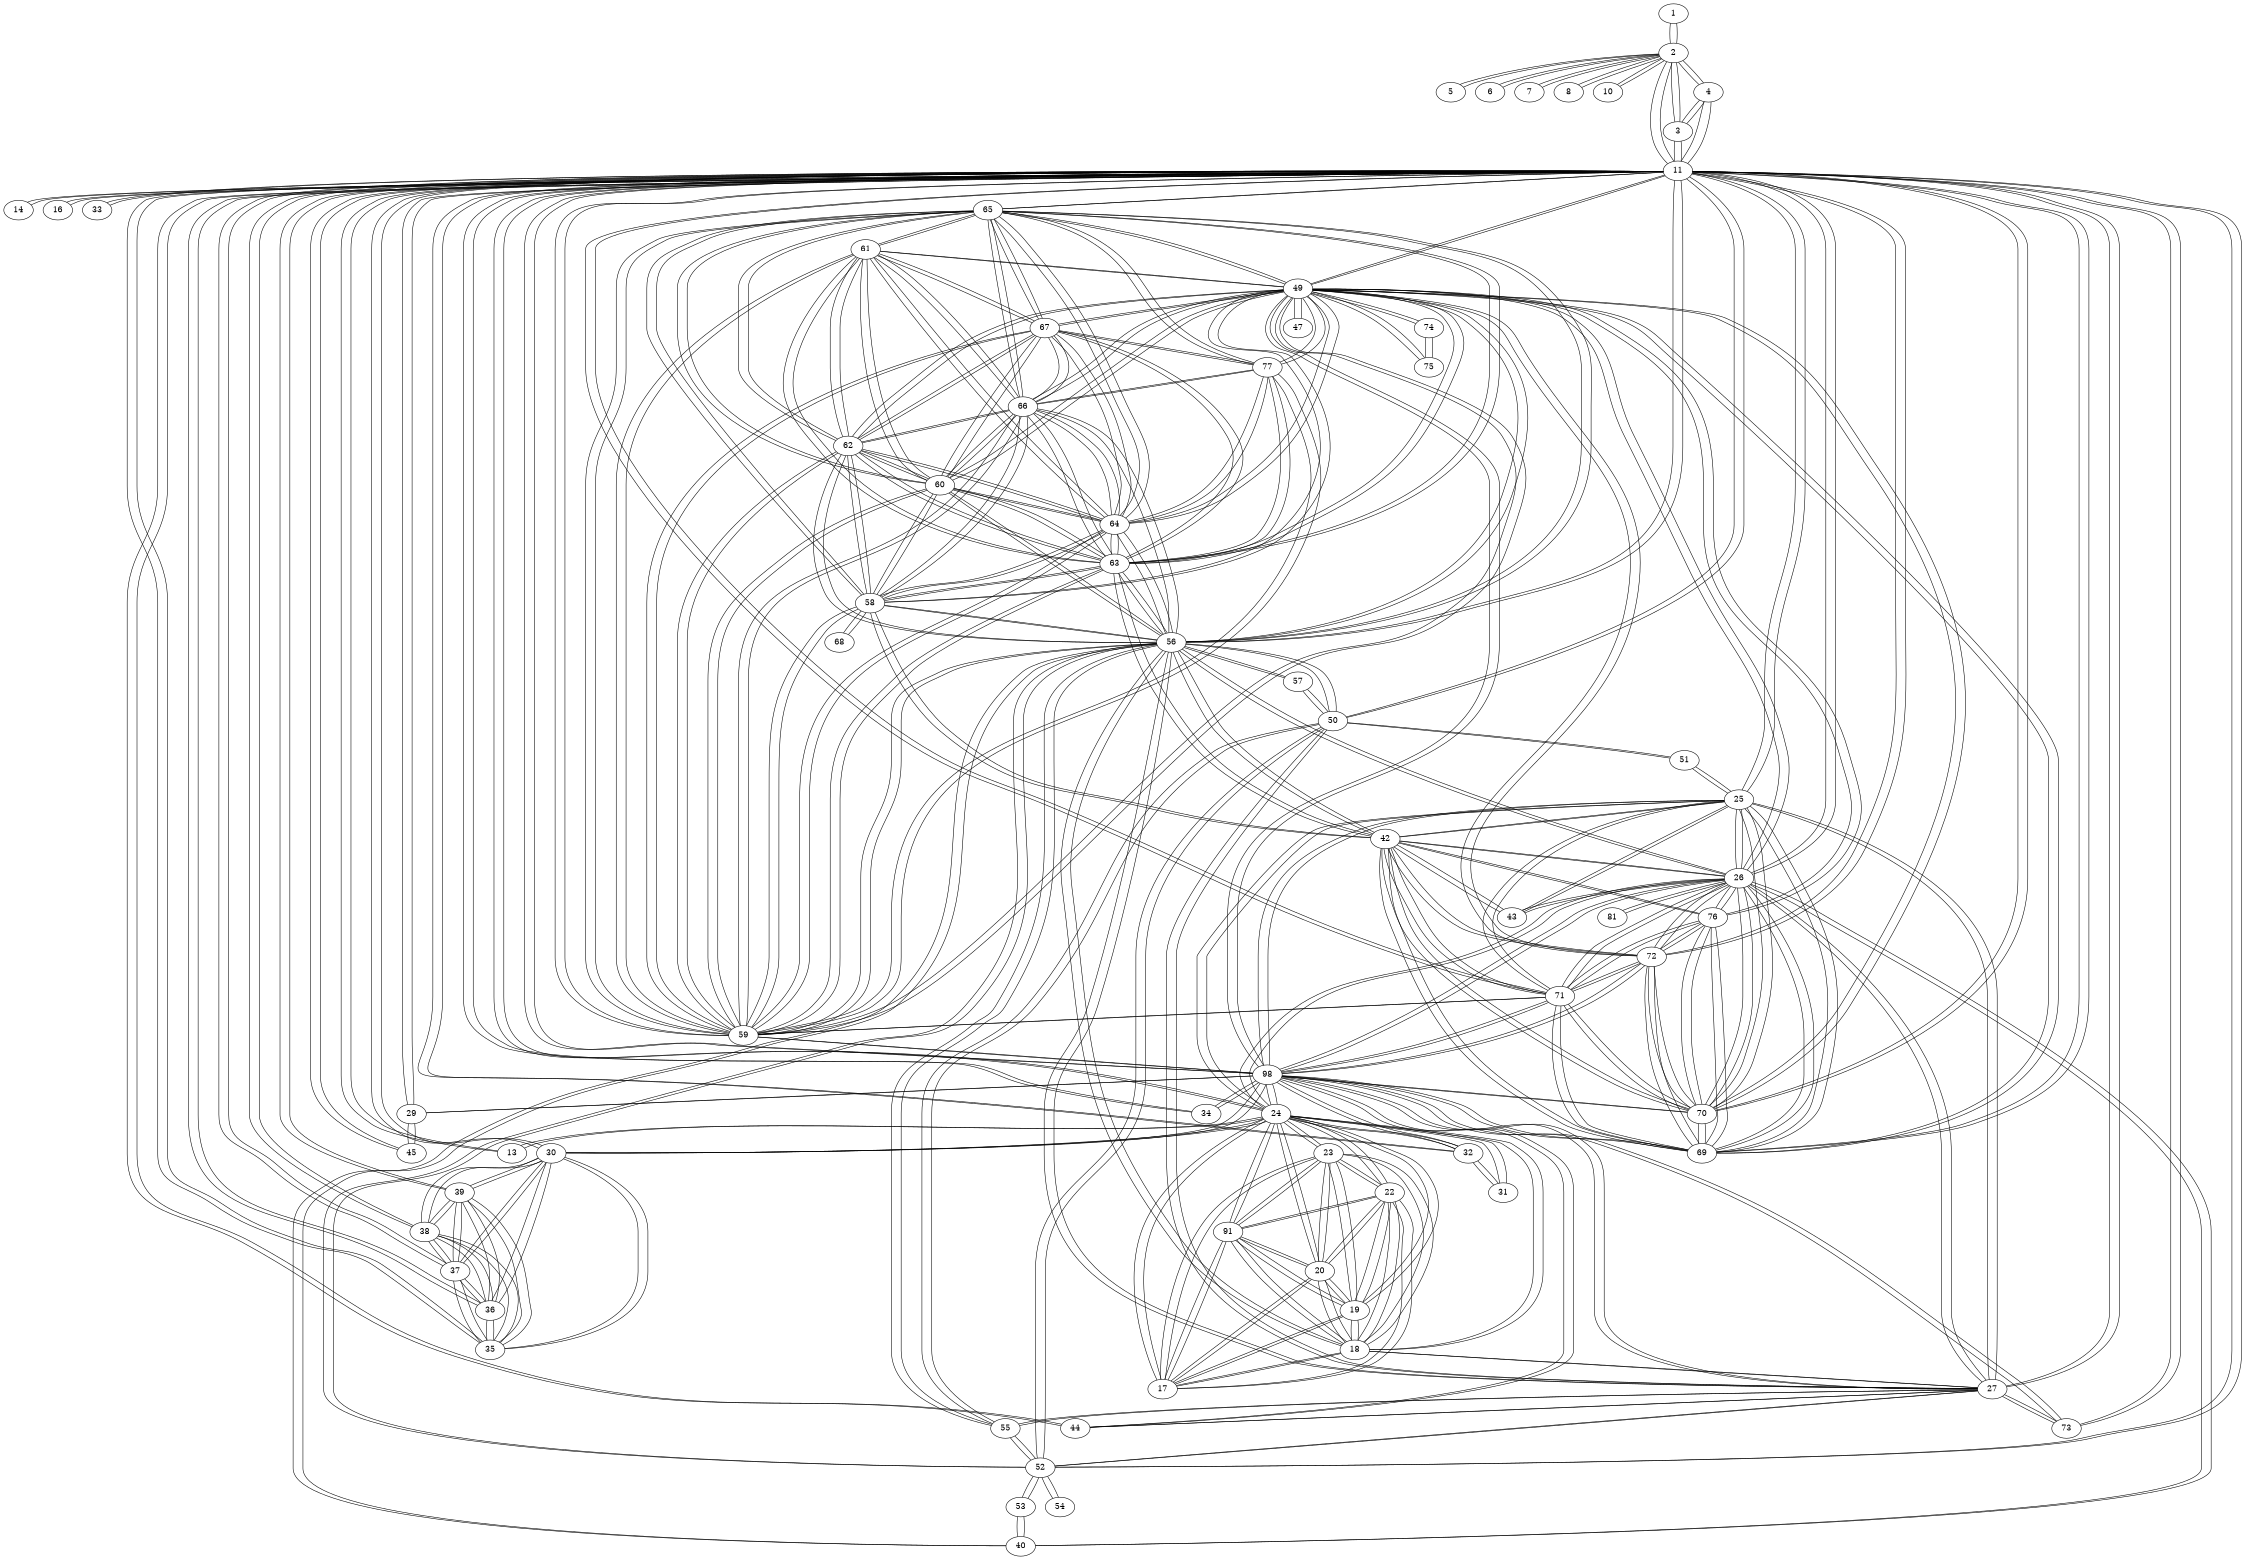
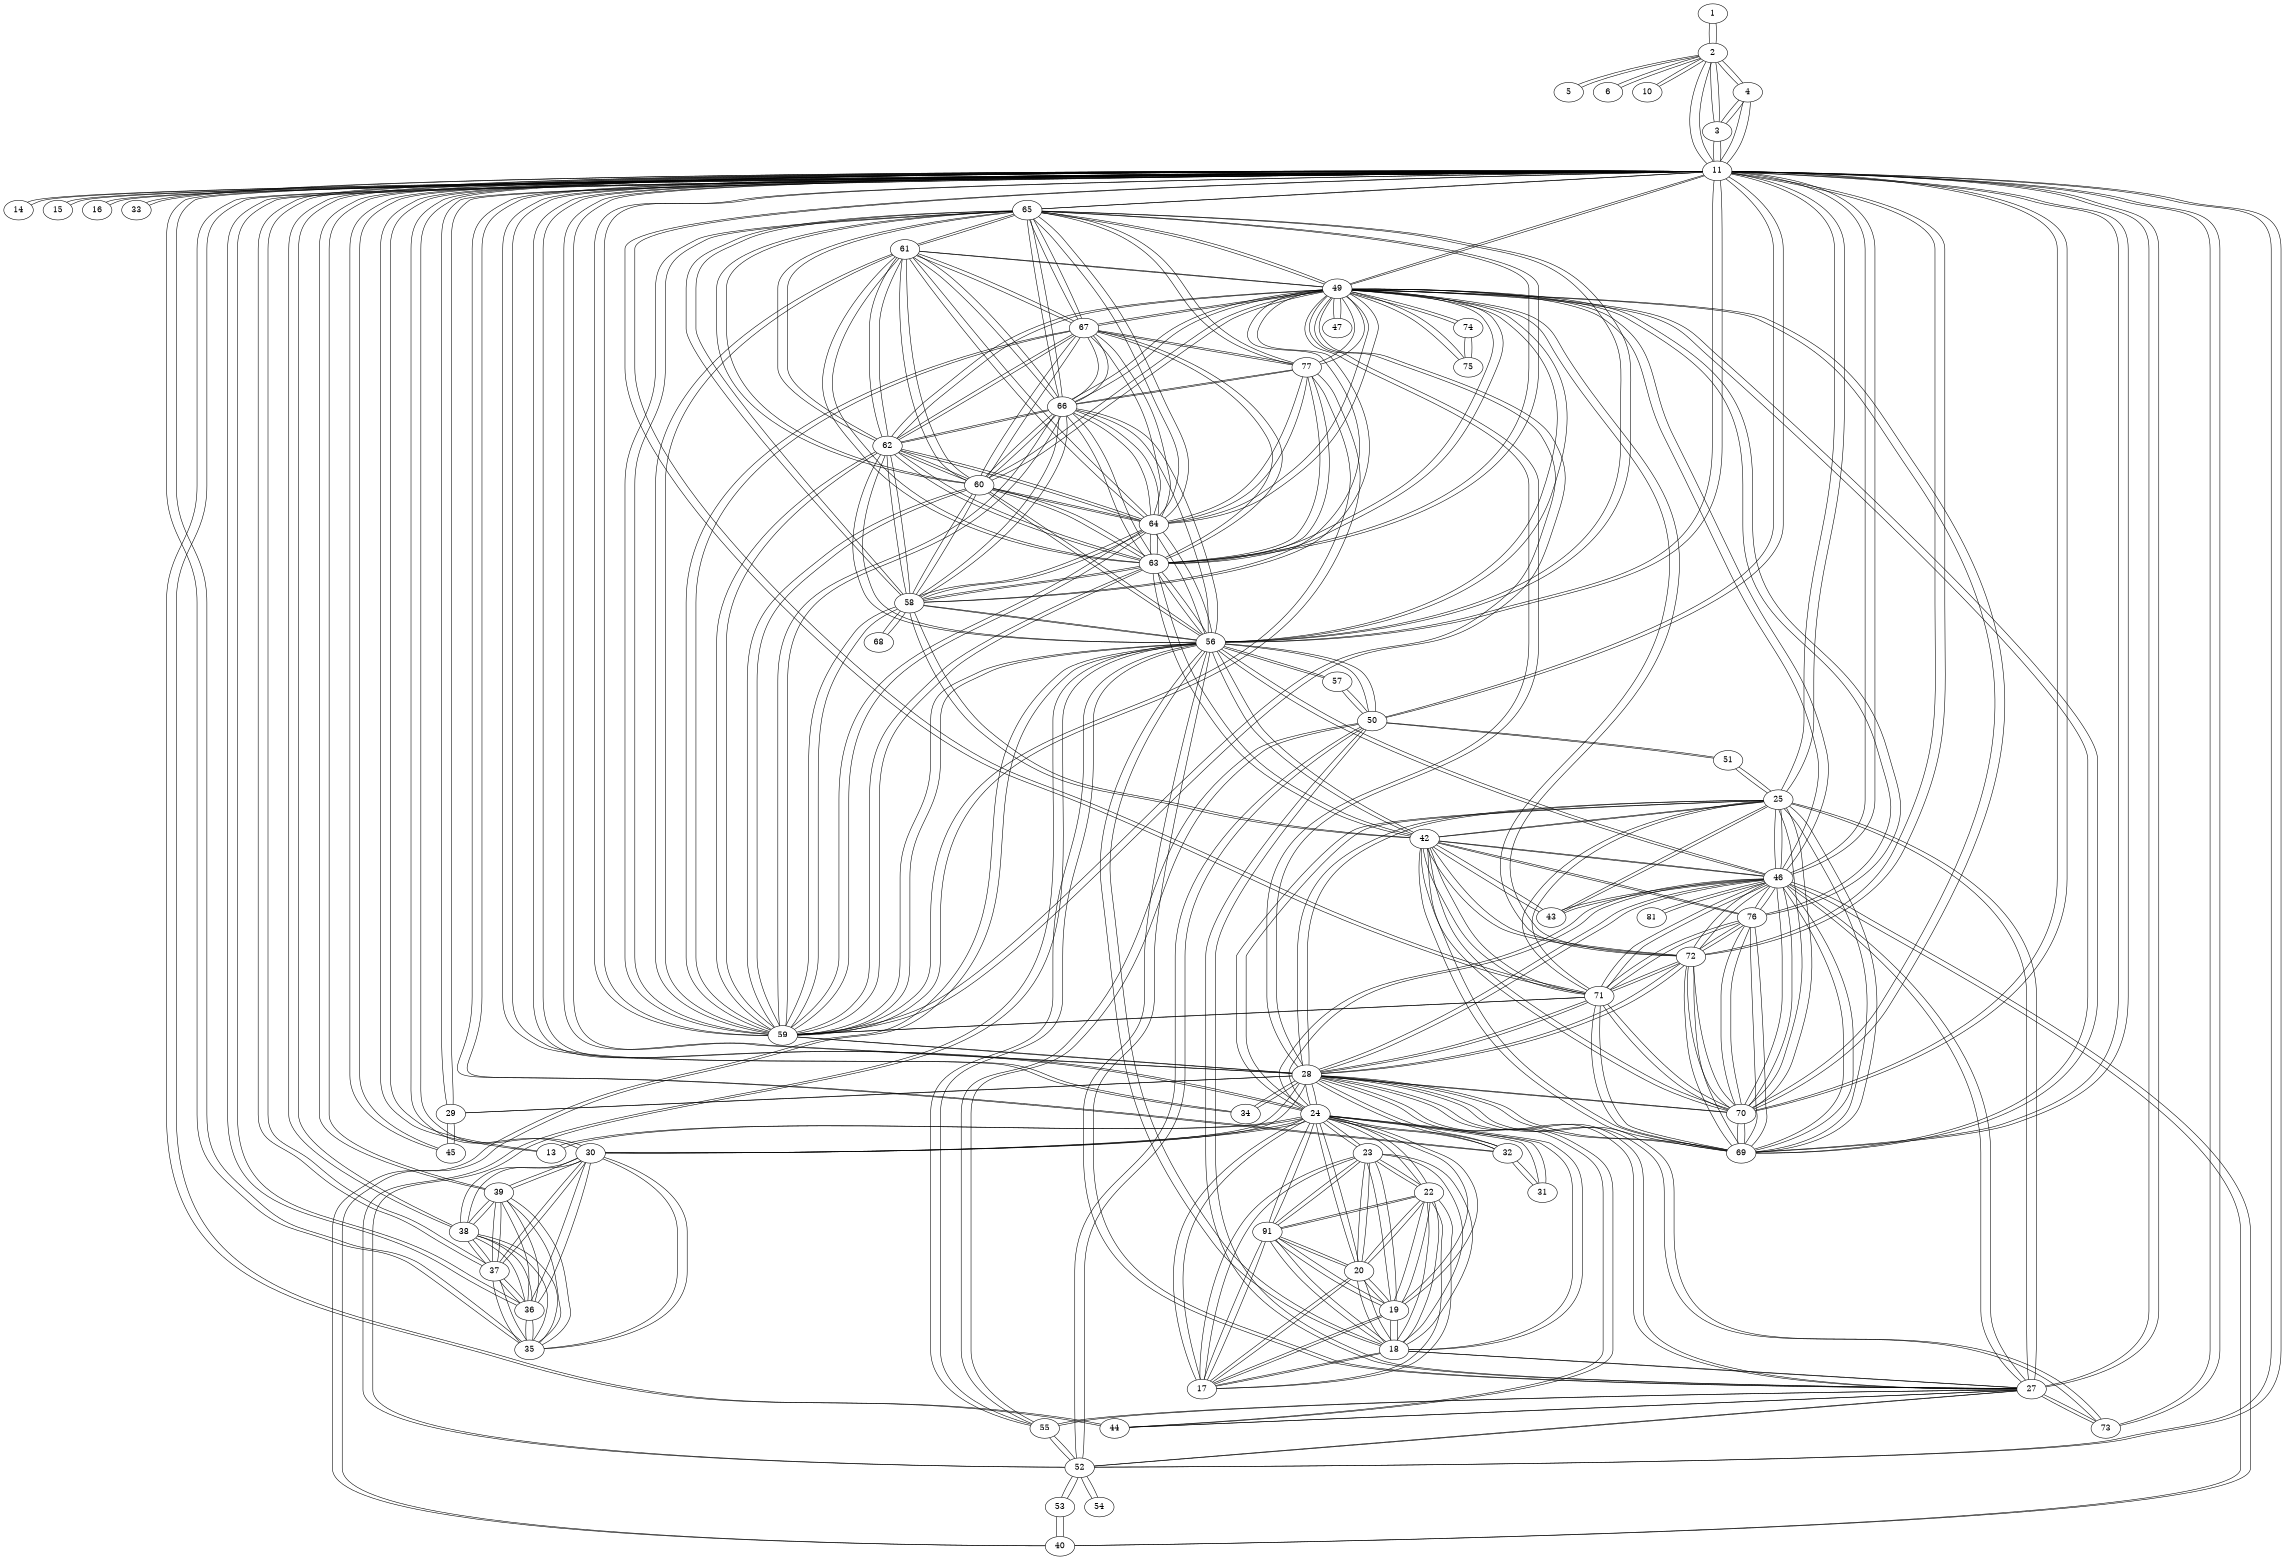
node "7": removed
node "8": removed
node "15": added
node "26": label "26" -> "46"
node "98": label "98" -> "28"
